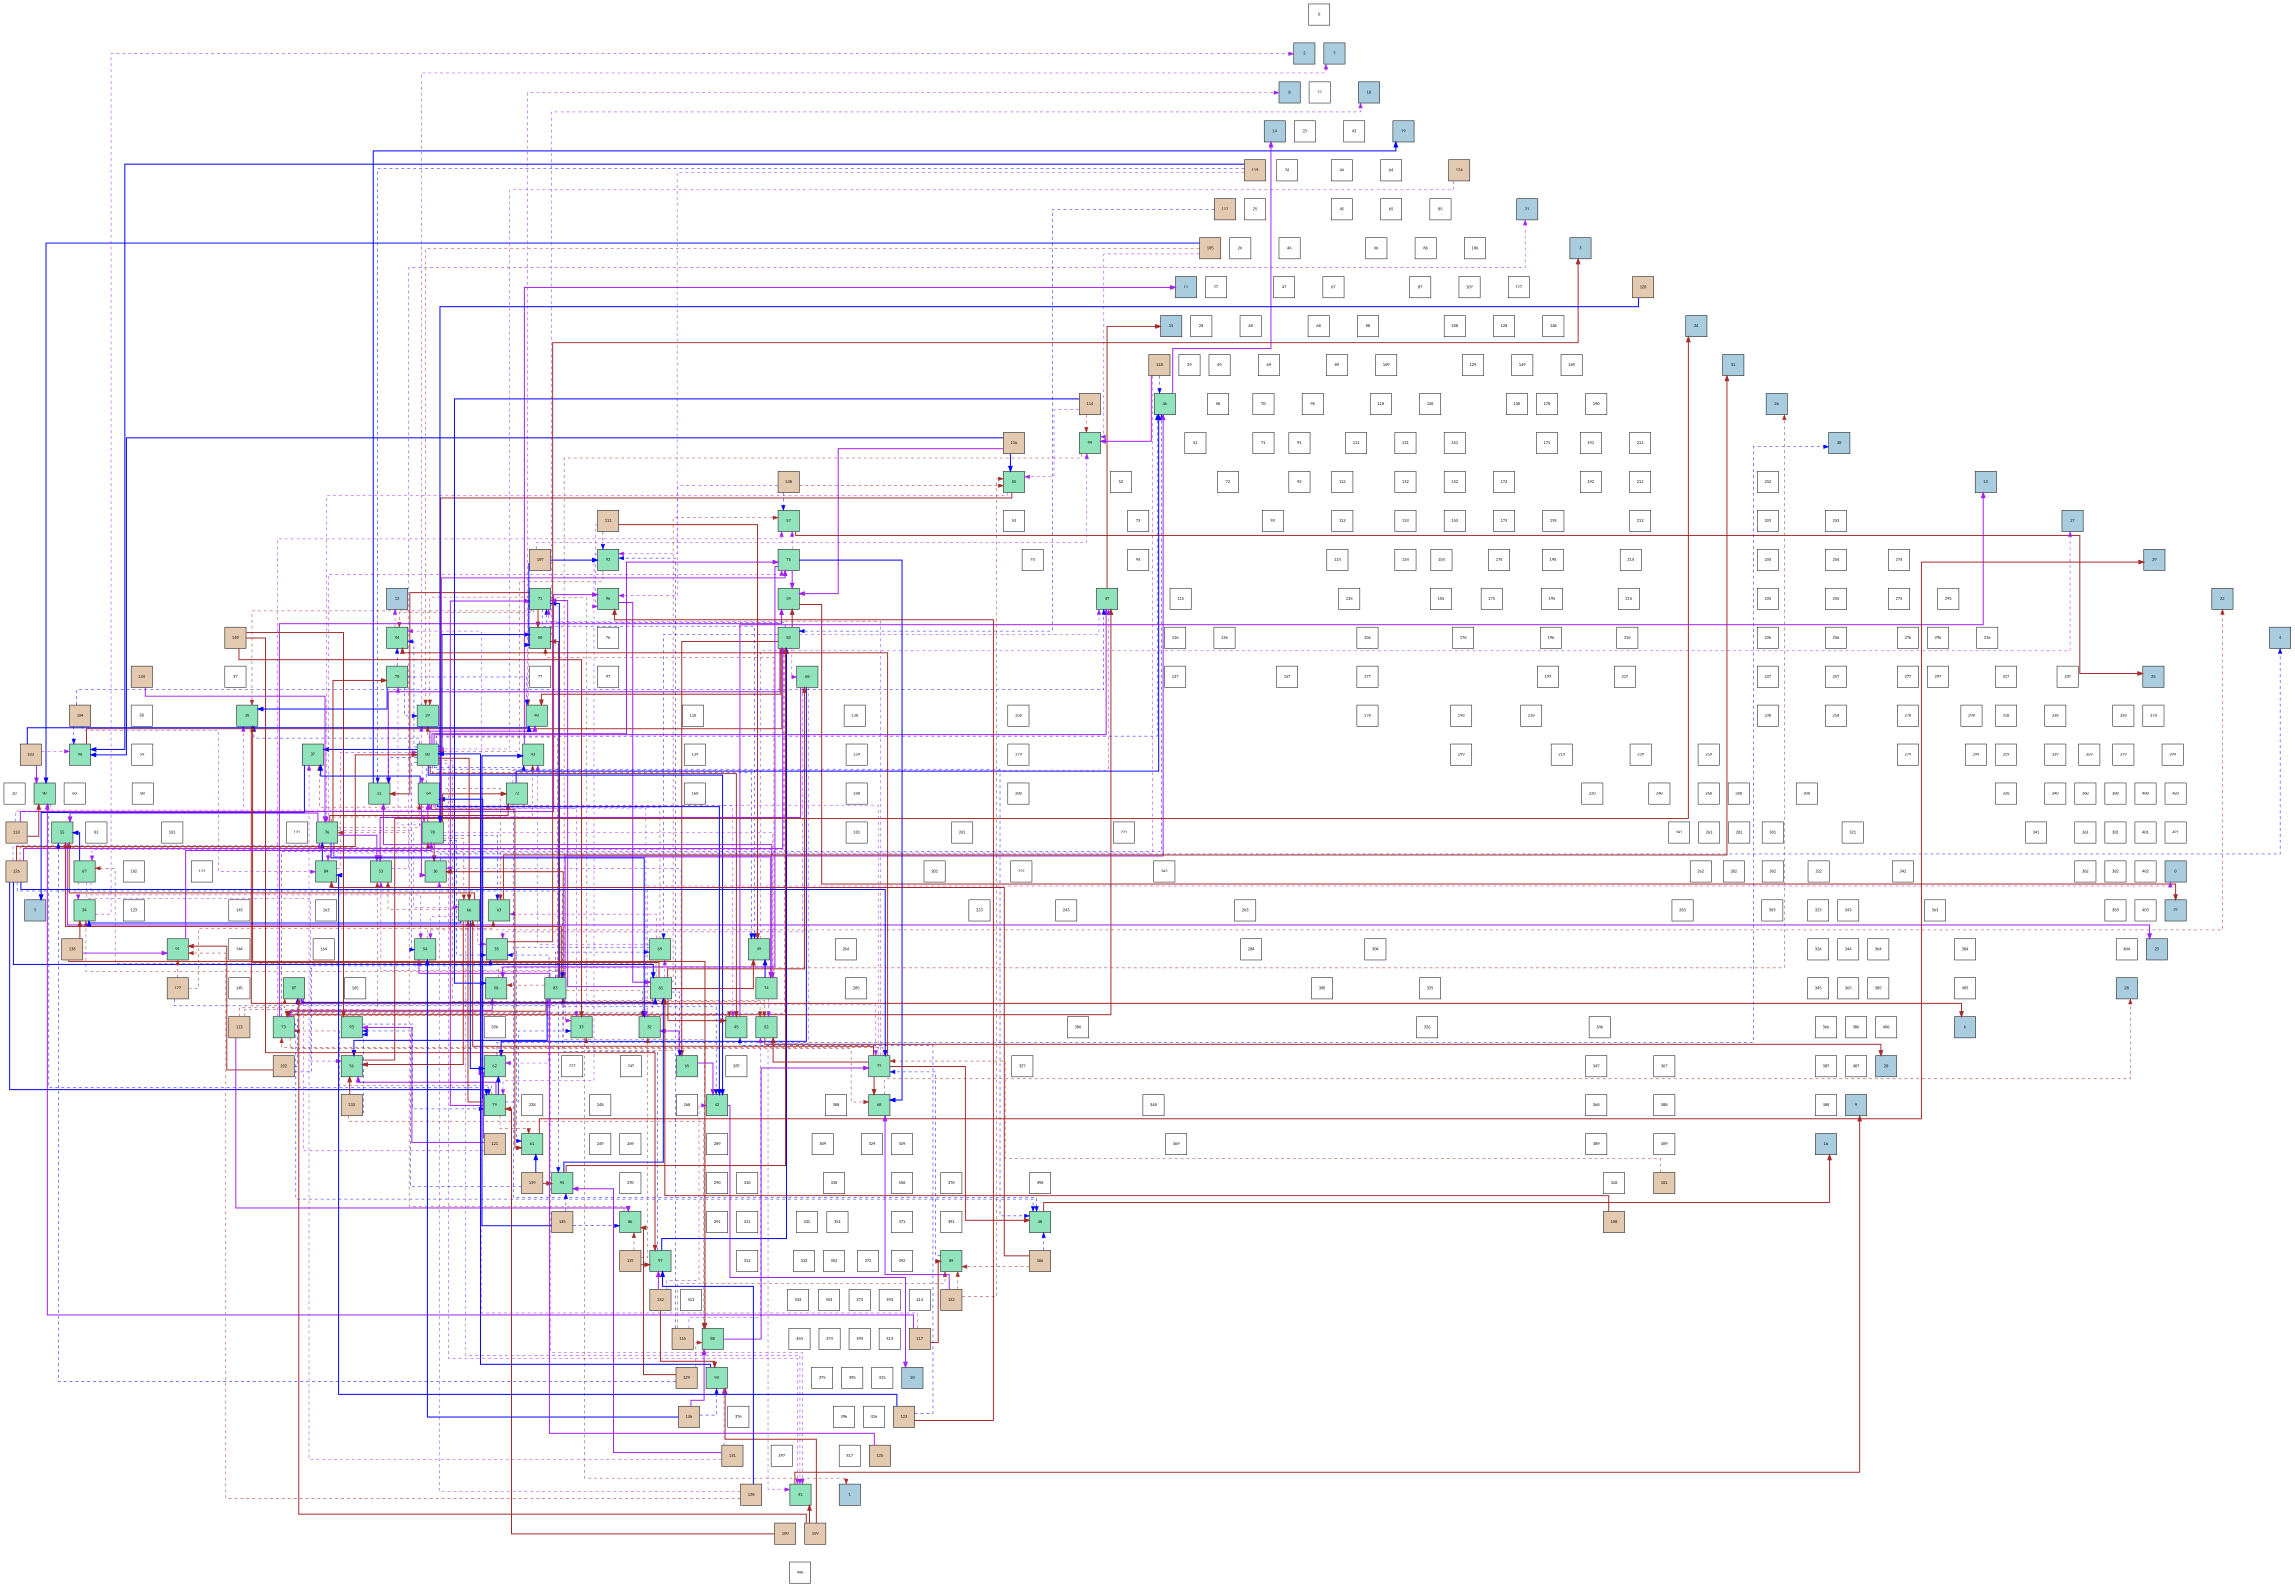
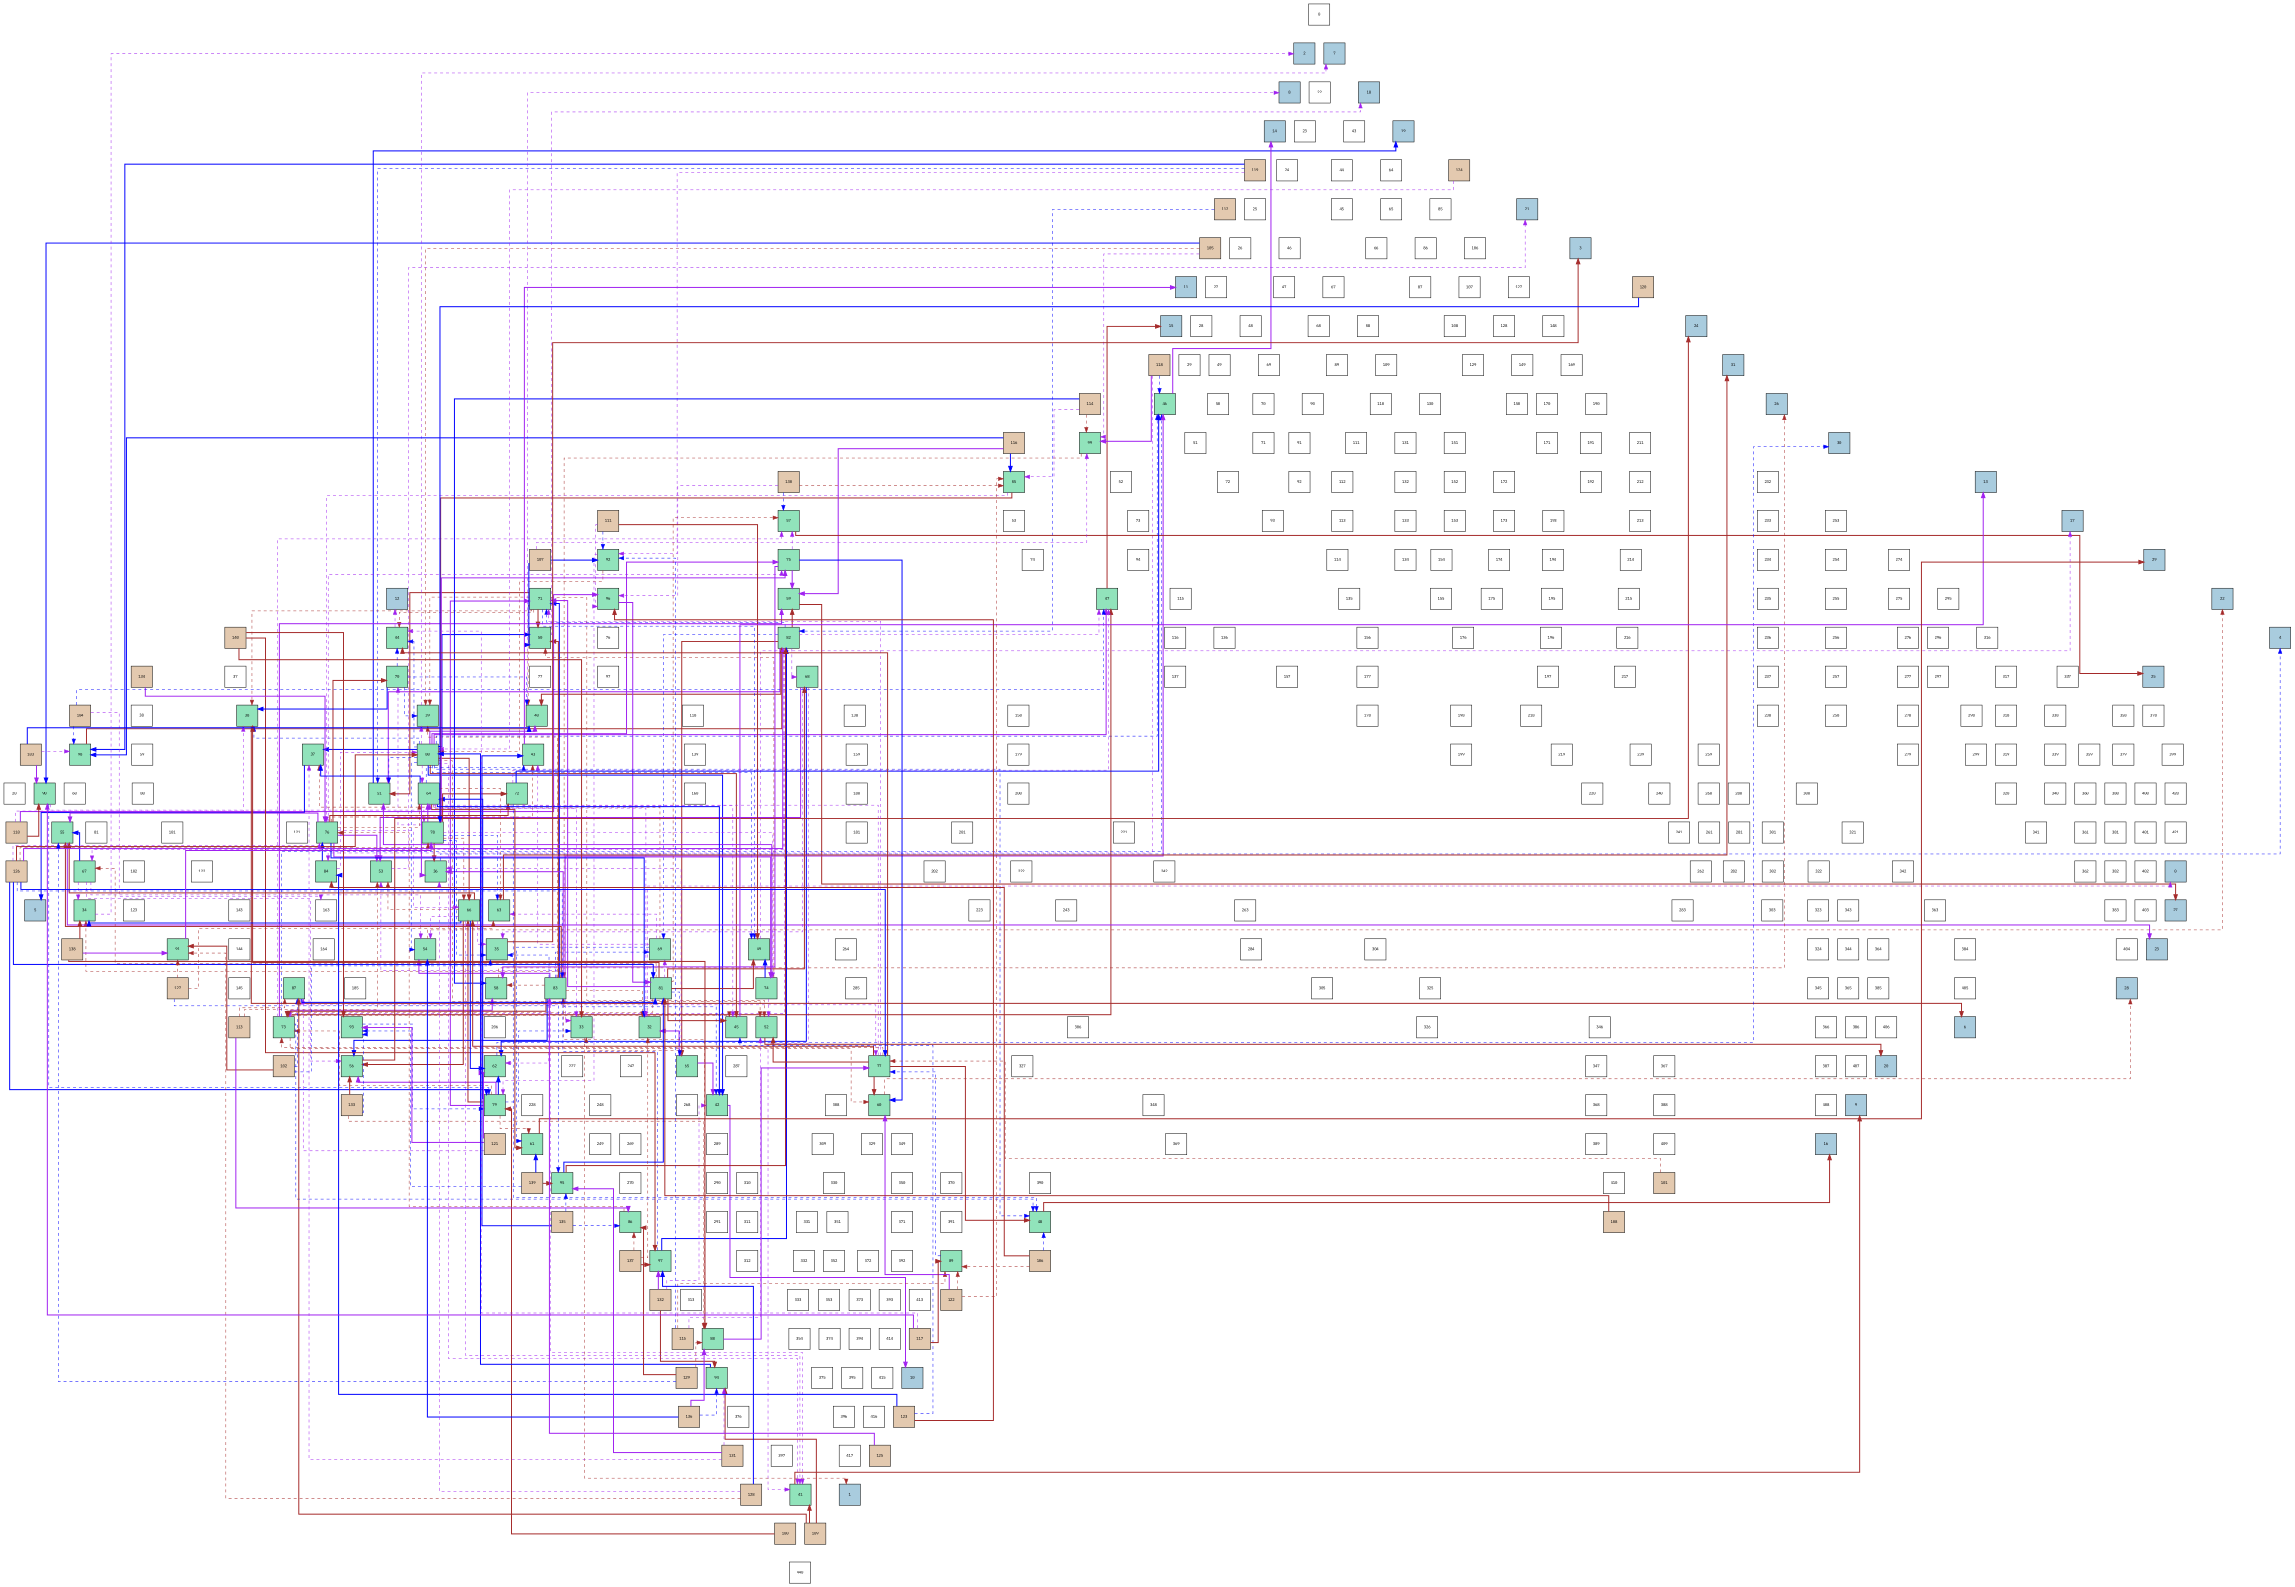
edge "104" -> "84": now "104" -> "163"
edge "83" -> "36": color brown -> purple
